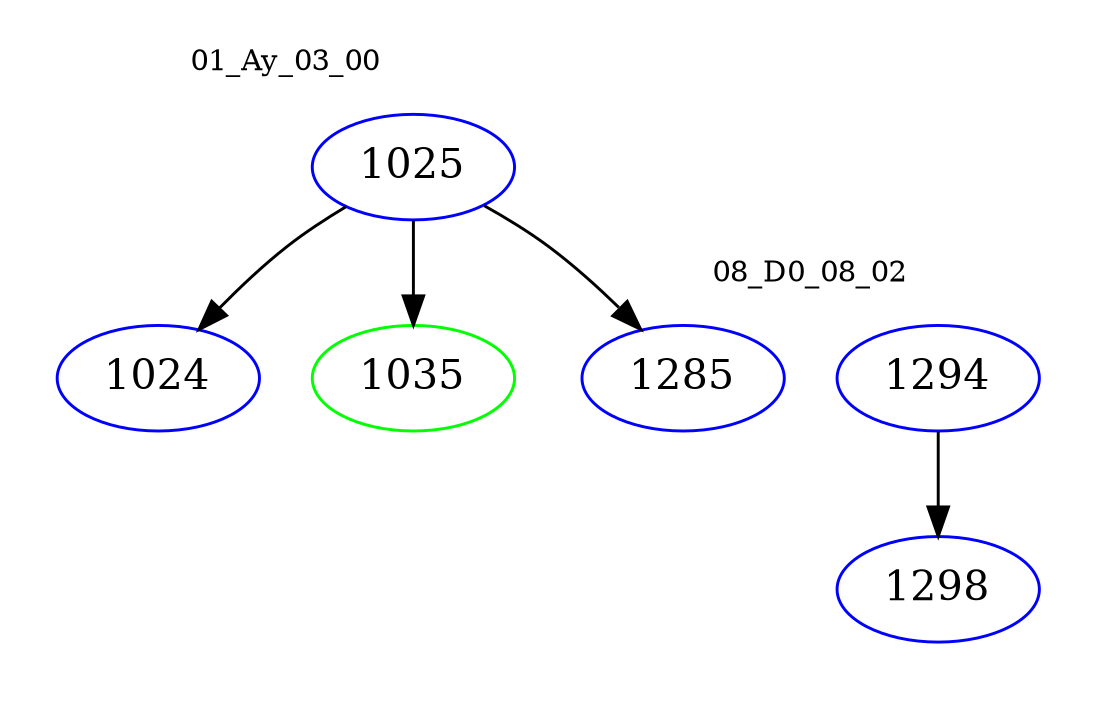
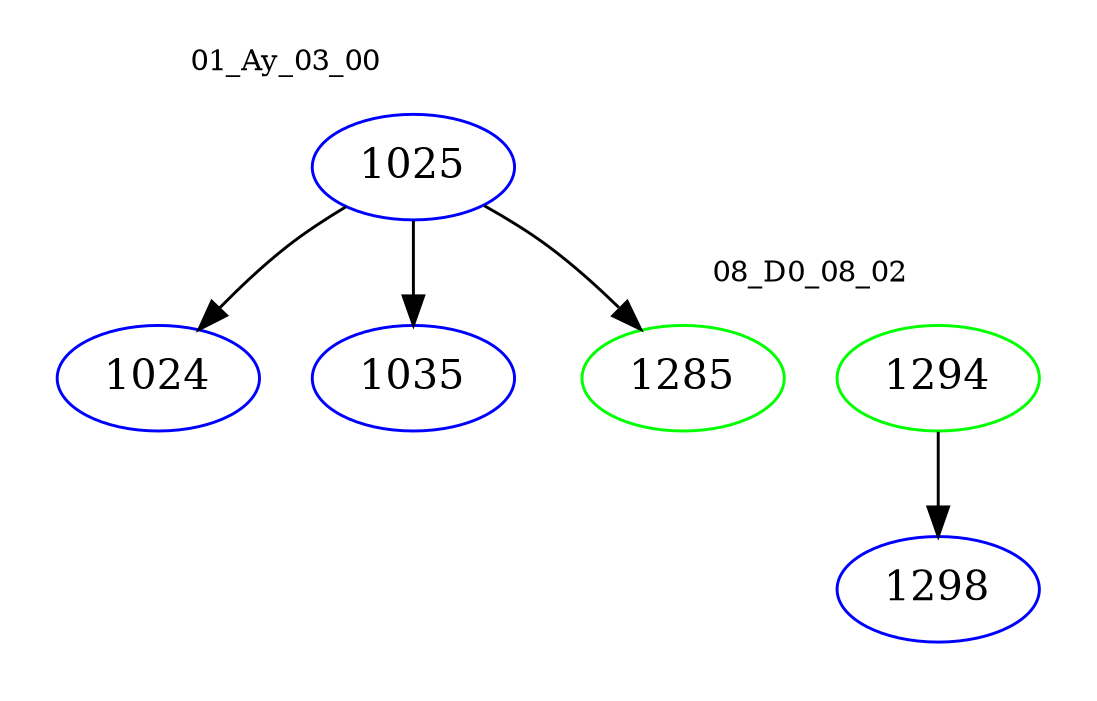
node "1035": color green -> blue
node "1285": color blue -> green
node "1294": color blue -> green
